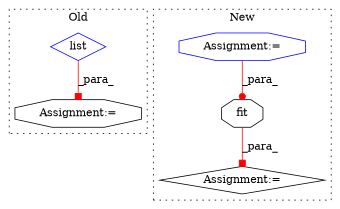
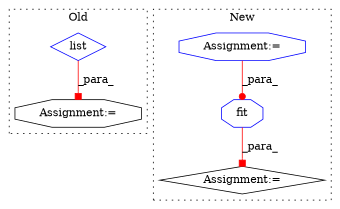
node "fit": color black -> blue
